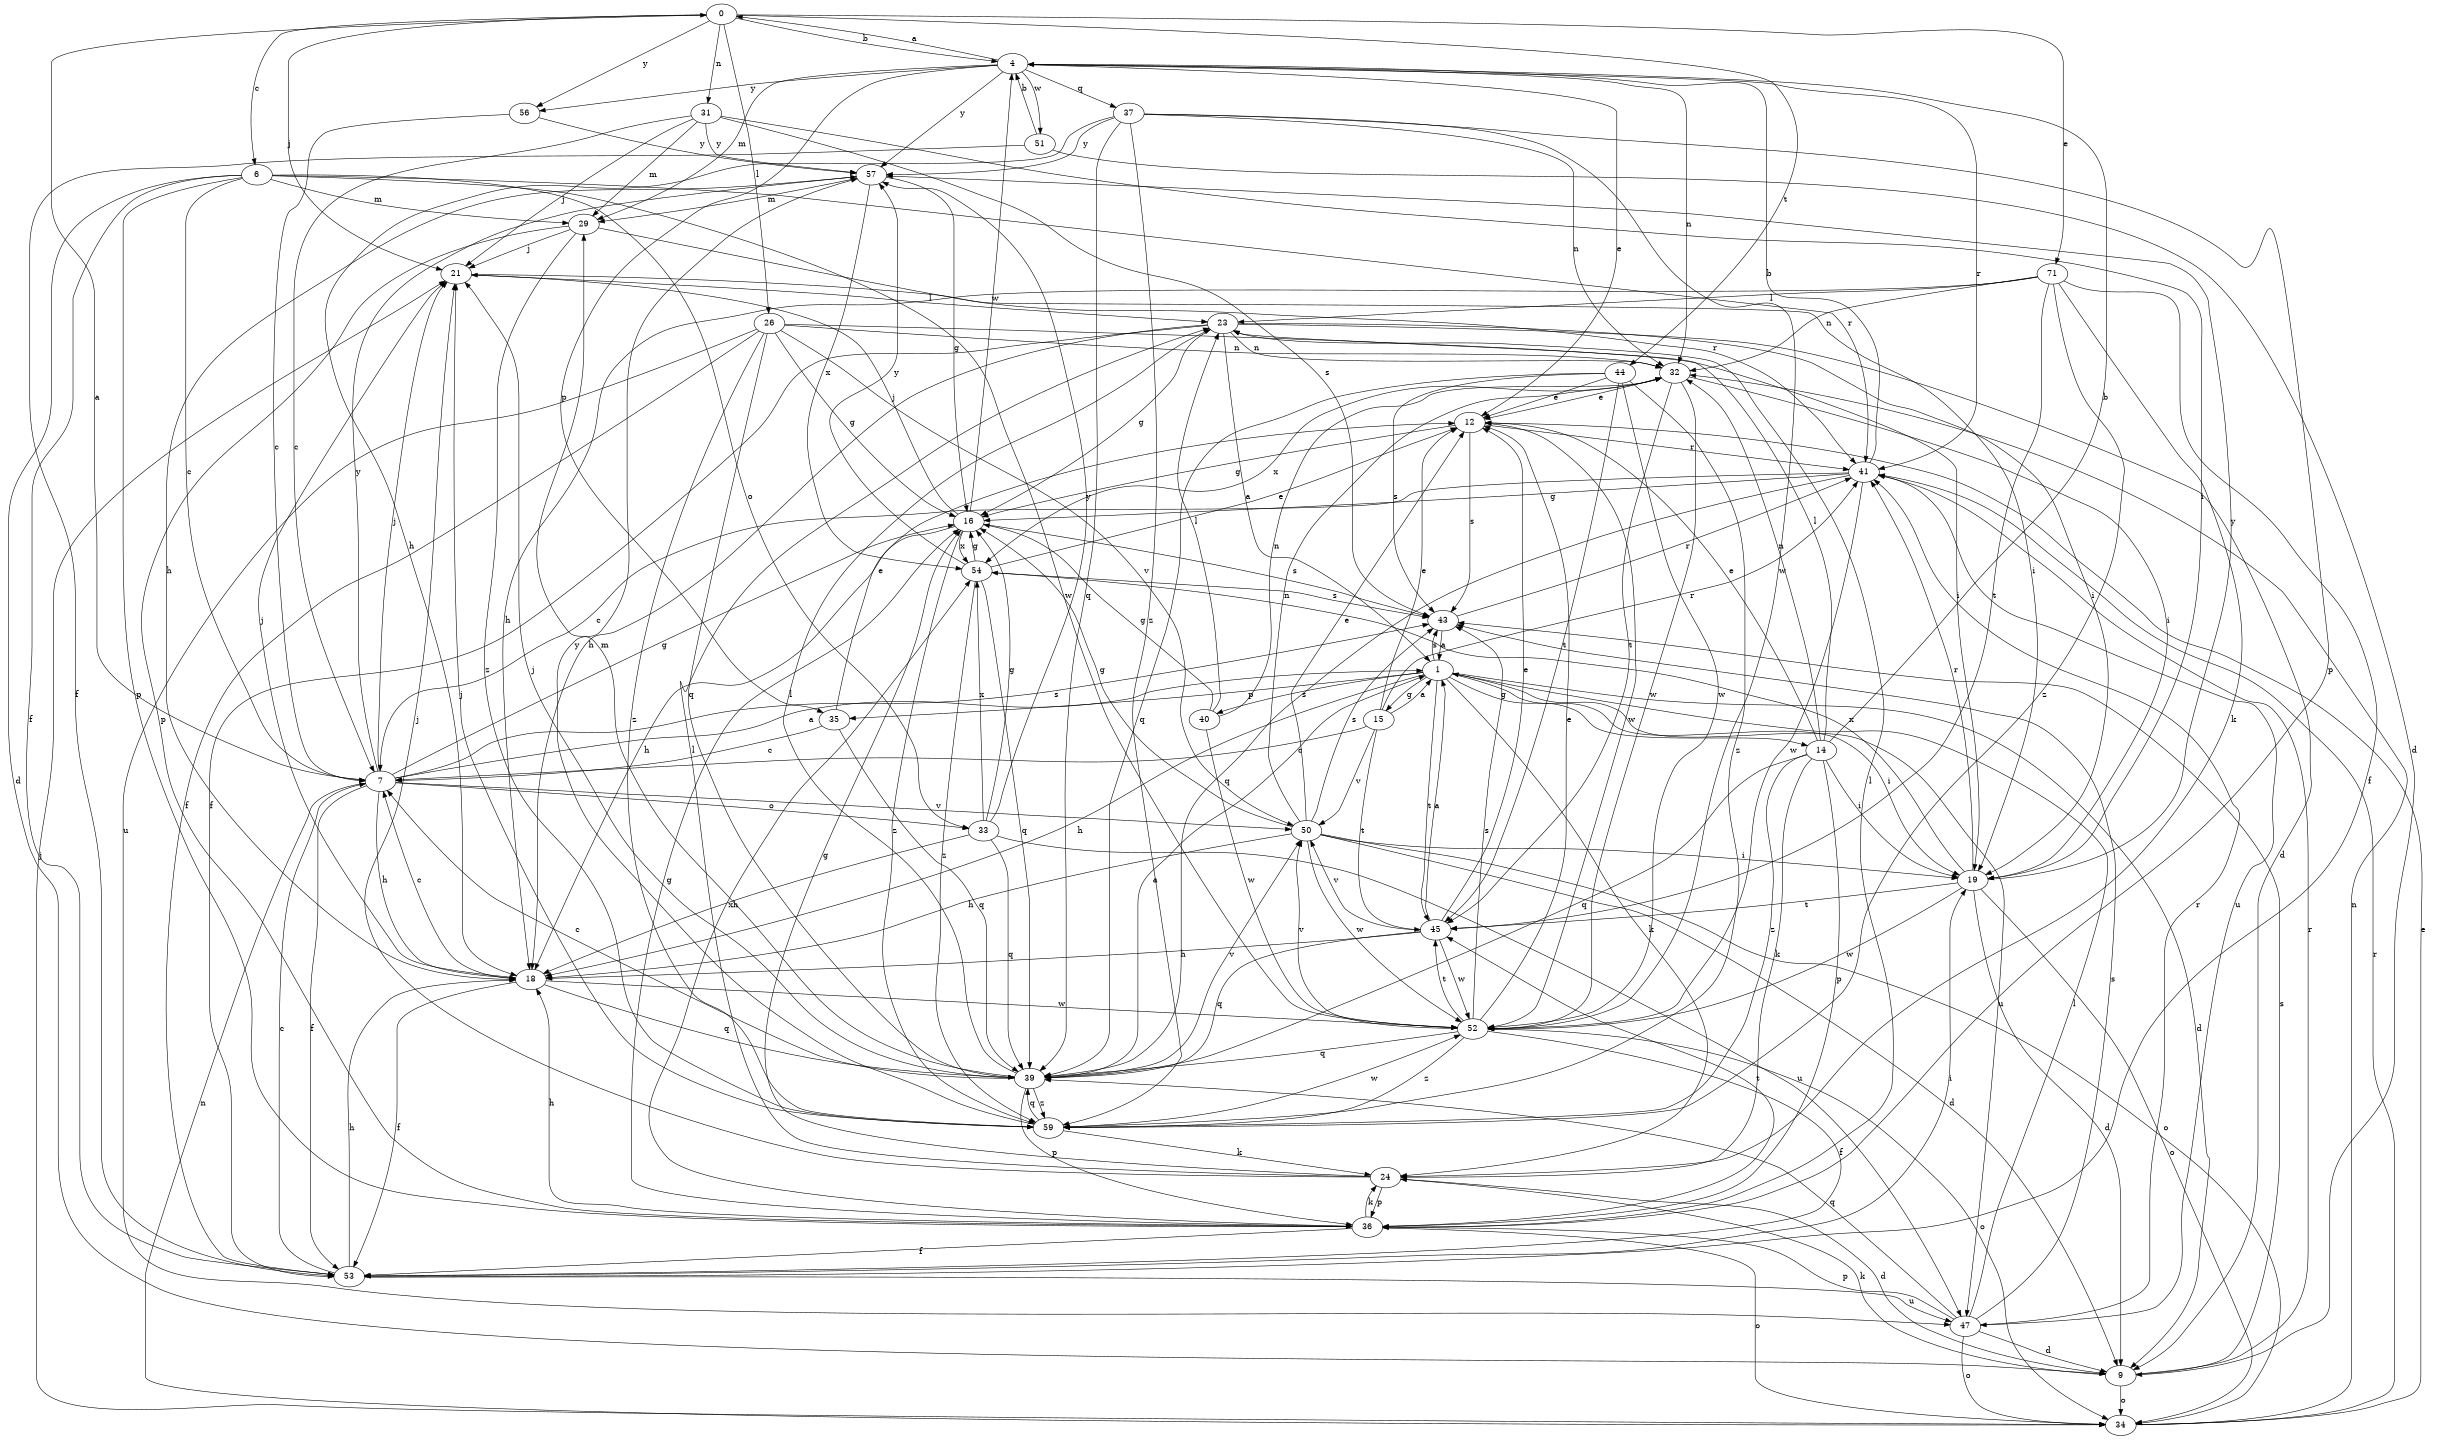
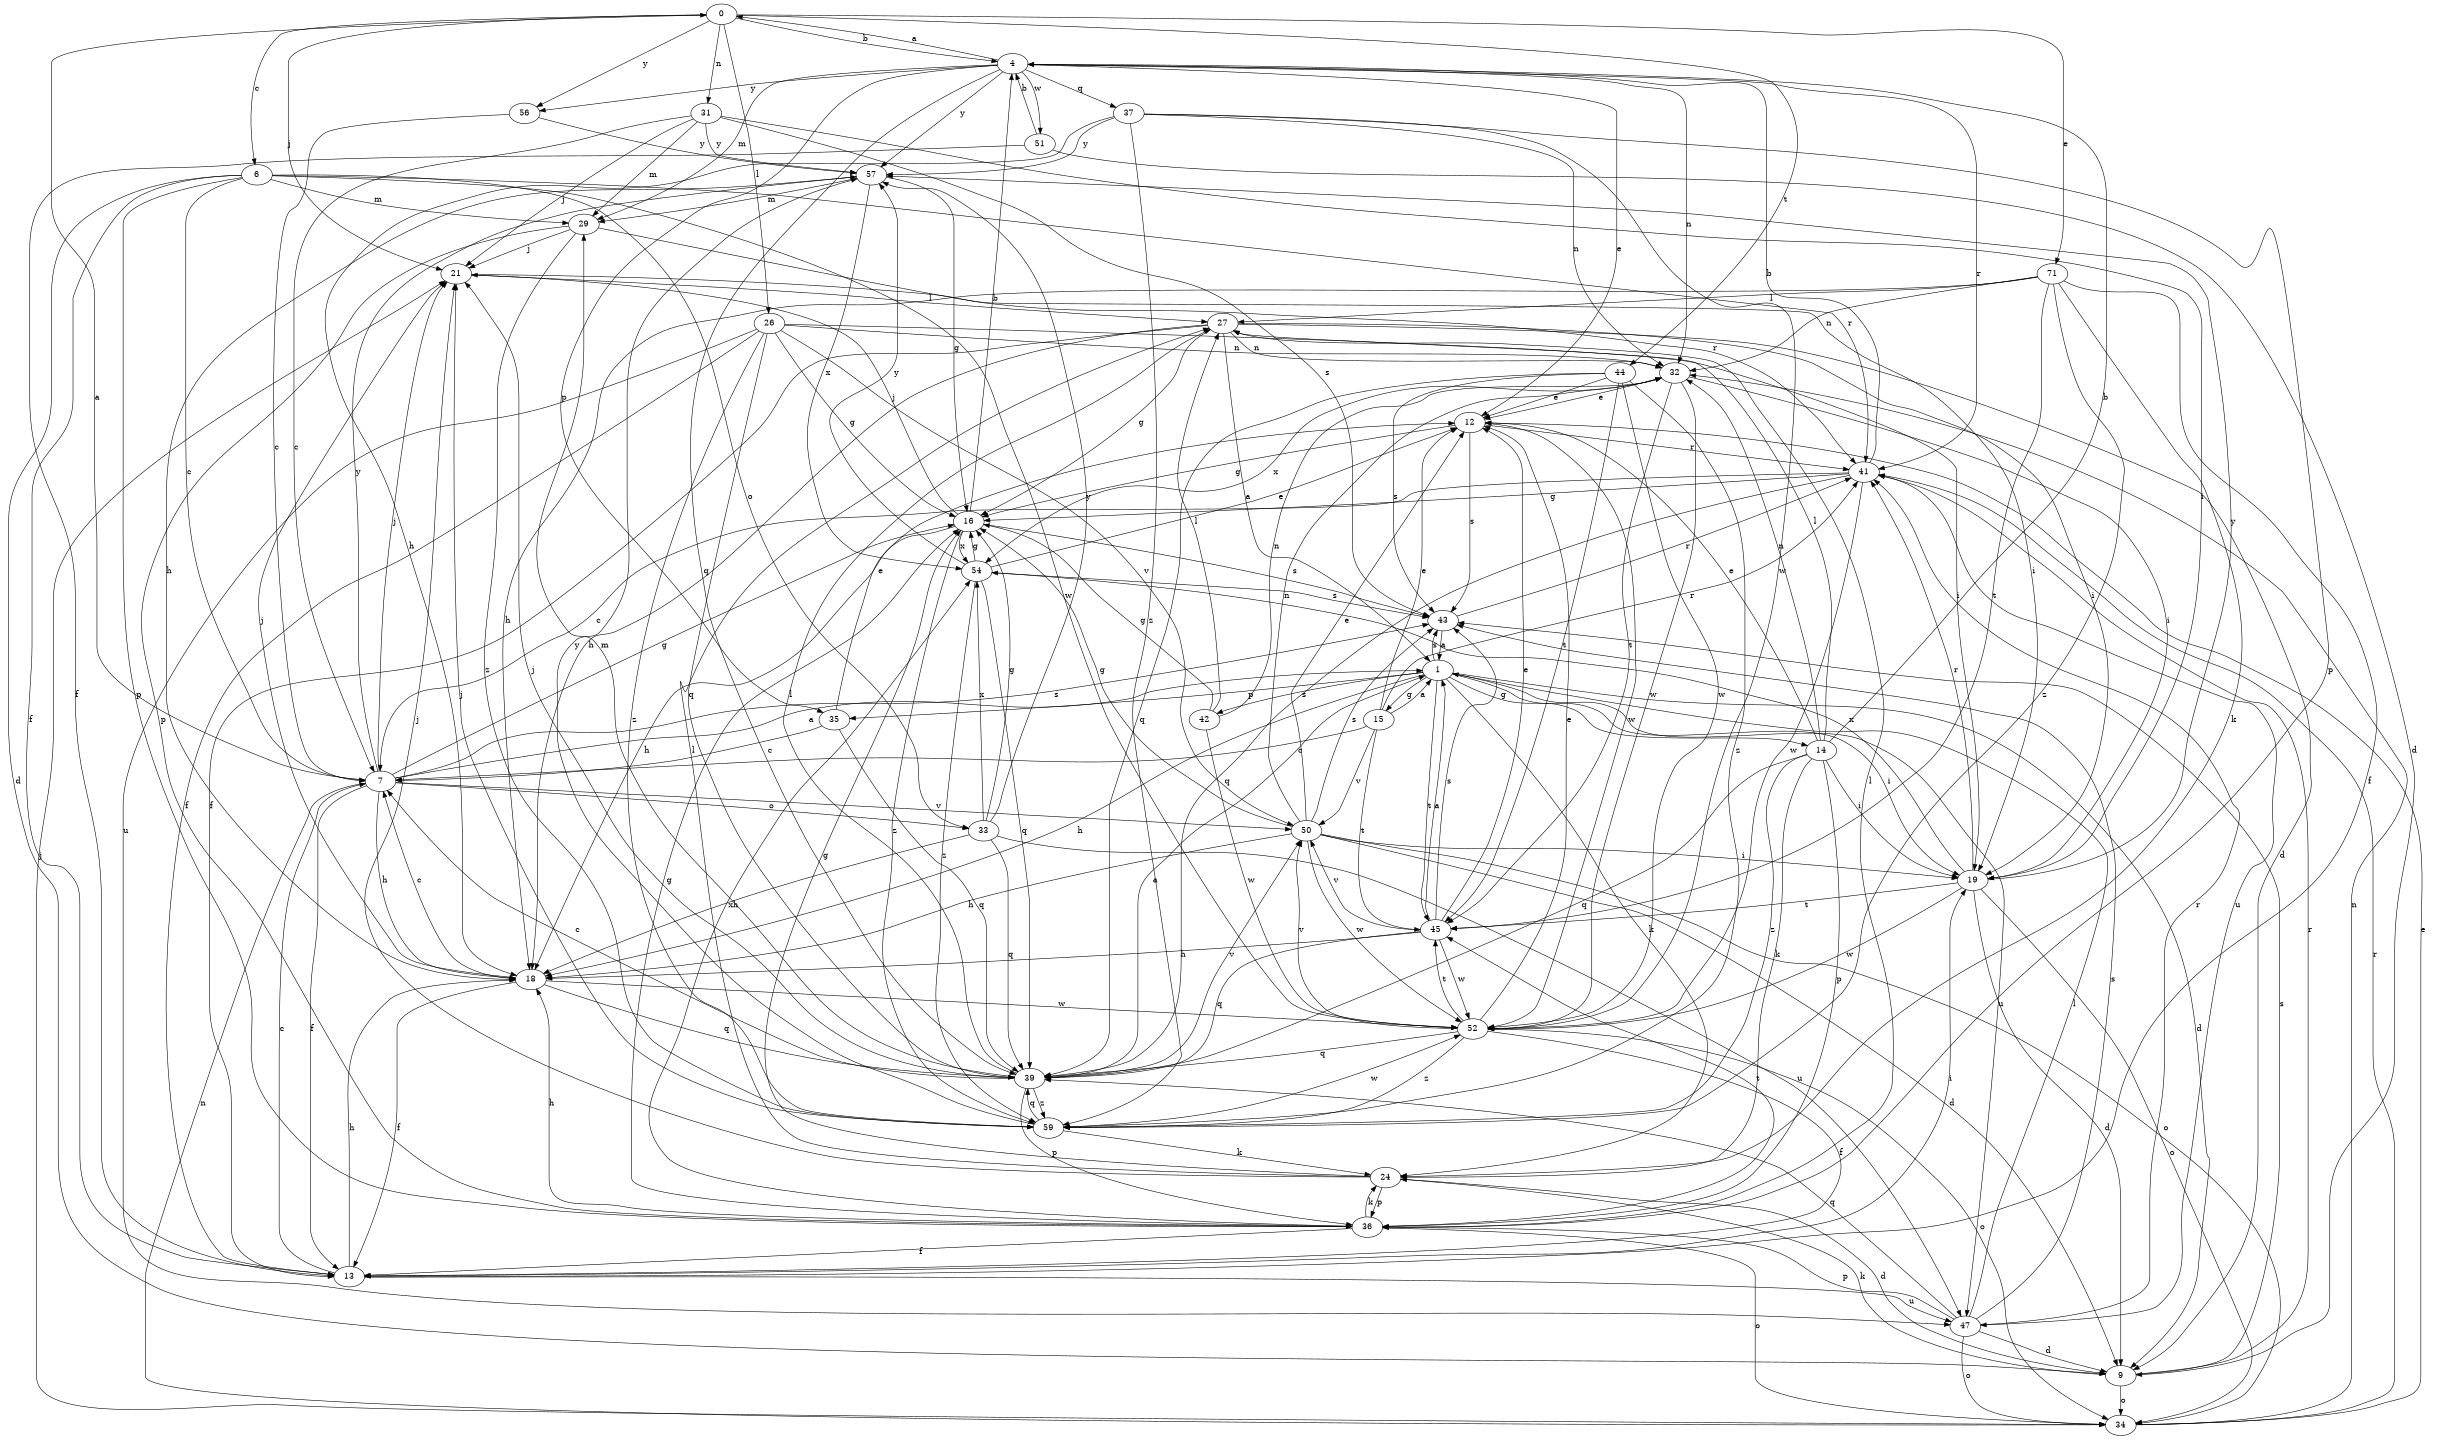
edge "16" -> "4": label "w" -> "b"
node "23": label "23" -> "27"
edge "37" -> "39": now "4" -> "39"
node "40": label "40" -> "42"
edge "52" -> "43": now "45" -> "43"
node "53": label "53" -> "13"
